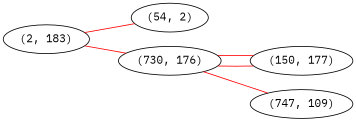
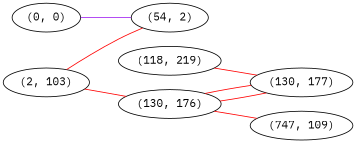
node "(0, 0)": added
node "(2, 183)": label "(2, 183)" -> "(2, 103)"
node "(118, 219)": added
node "(730, 176)": label "(730, 176)" -> "(130, 176)"
node "(150, 177)": label "(150, 177)" -> "(130, 177)"
